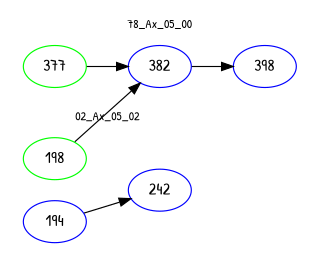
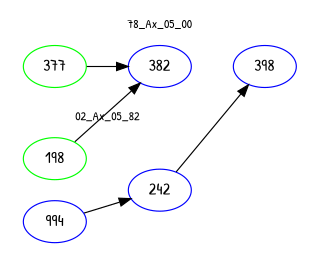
edge "382" -> "398": now "242" -> "398"
cluster "02_Ax_05_02": label "02_Ax_05_02" -> "02_Ax_05_82"
node "194": label "194" -> "994"
